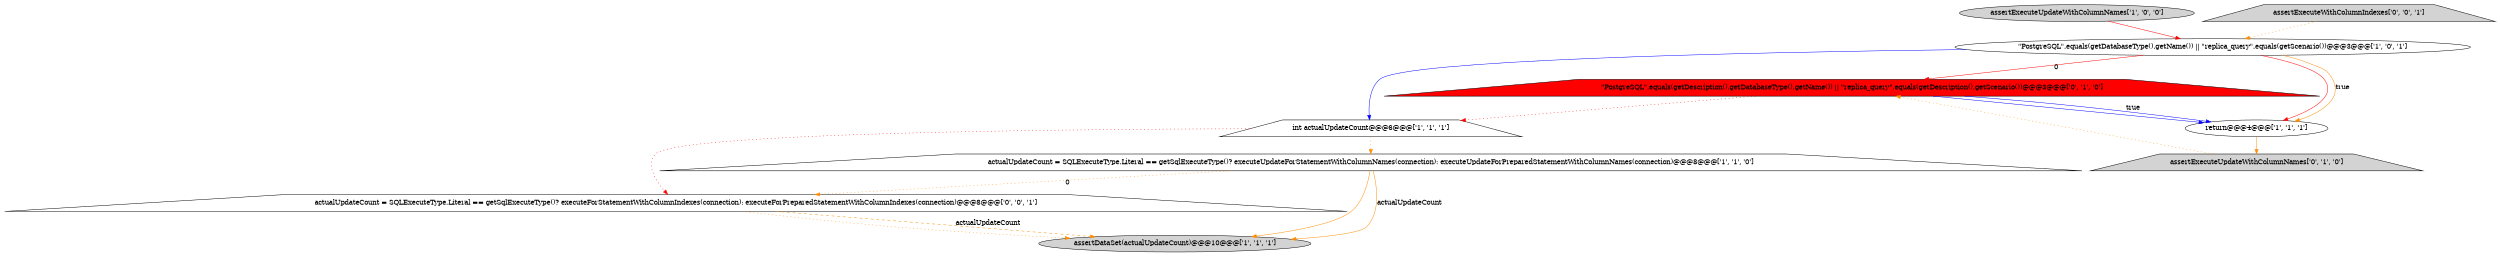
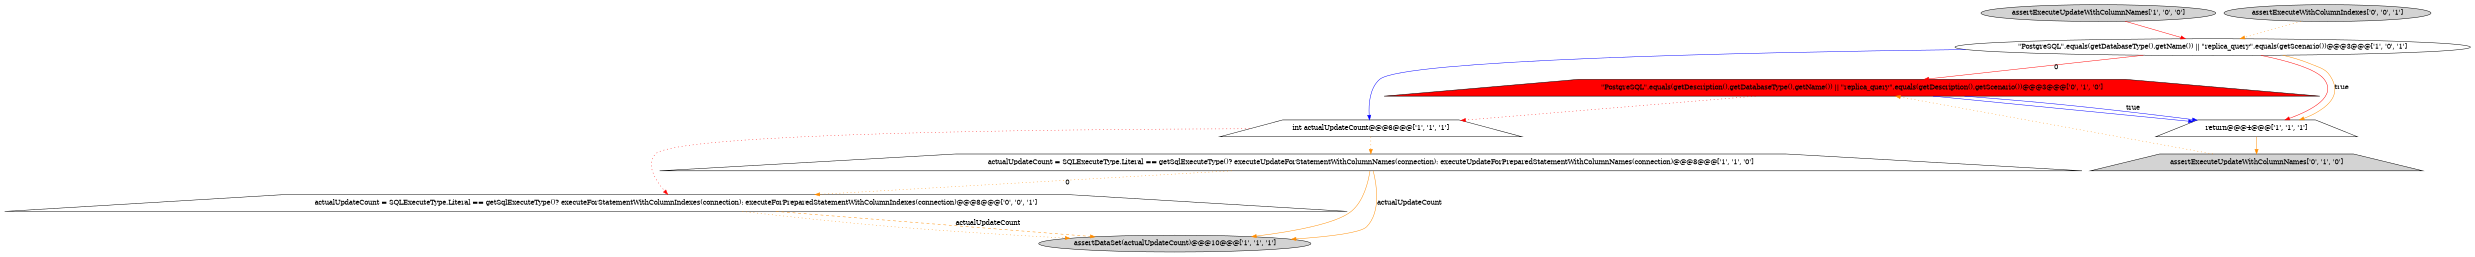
node "assertExecuteWithColumnIndexes['0', '0', '1']": shape trapezium -> ellipse
node "return@@@4@@@['1', '1', '1']": shape ellipse -> trapezium
